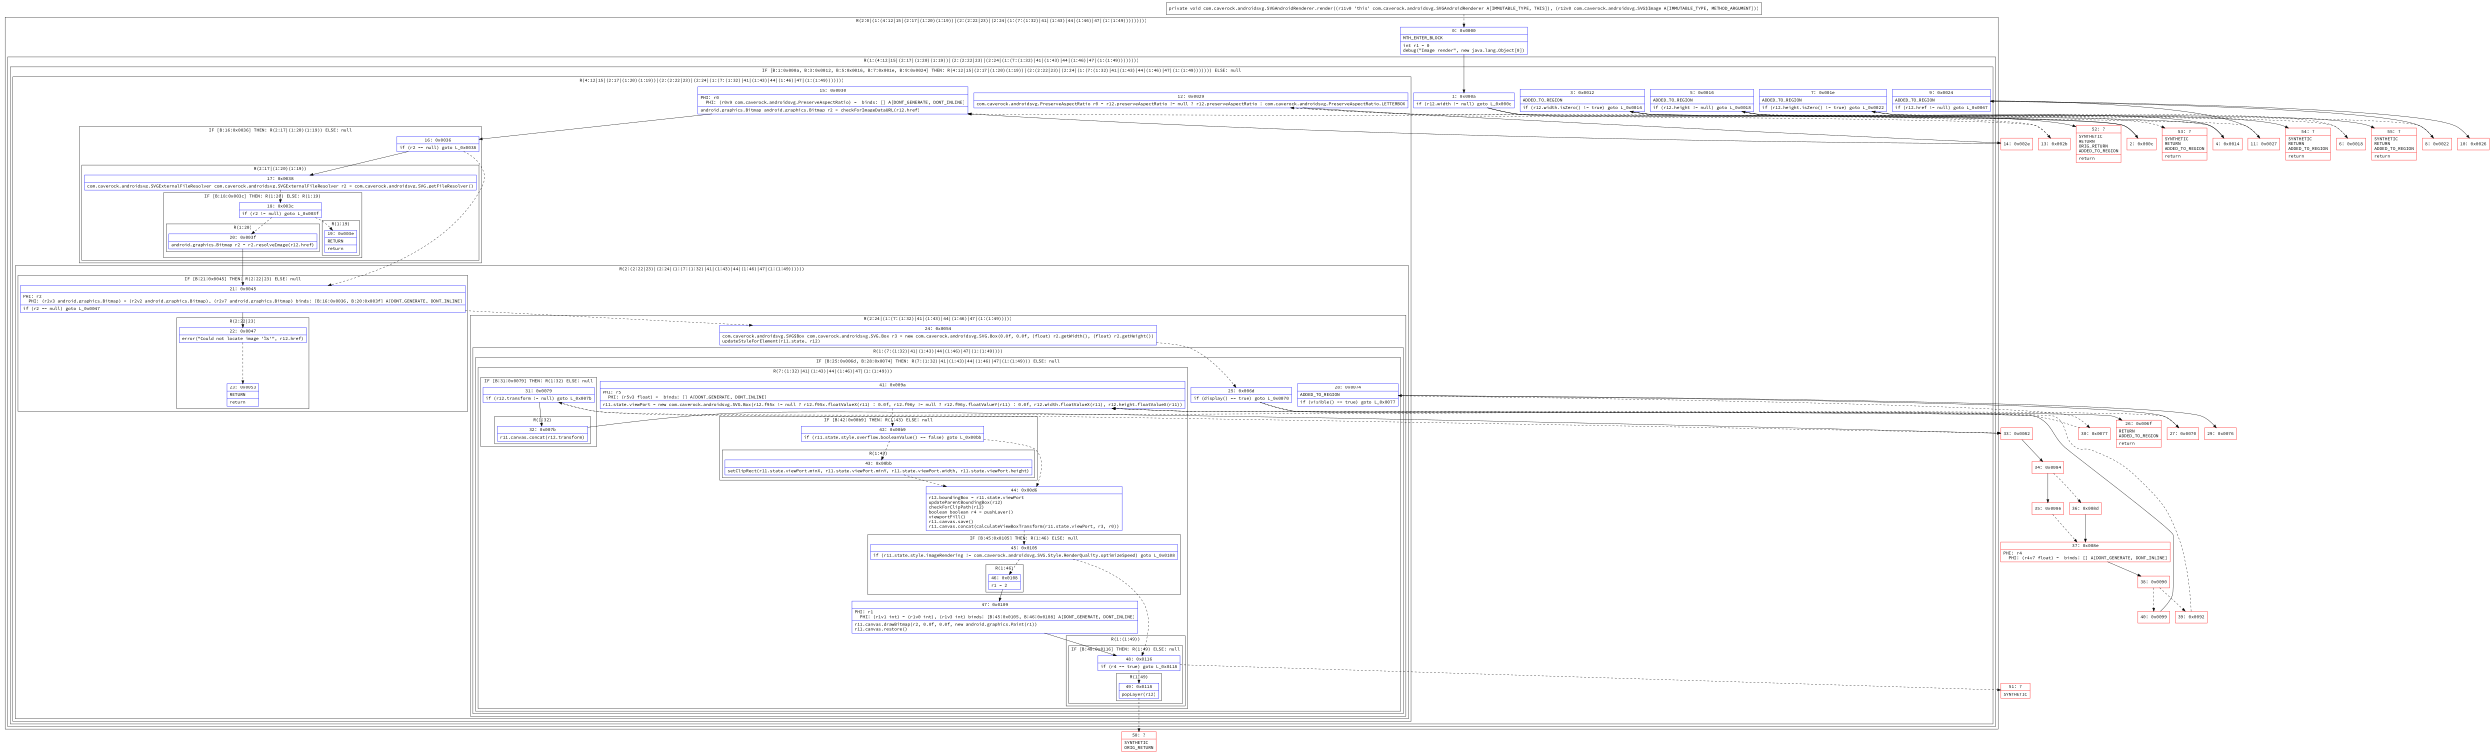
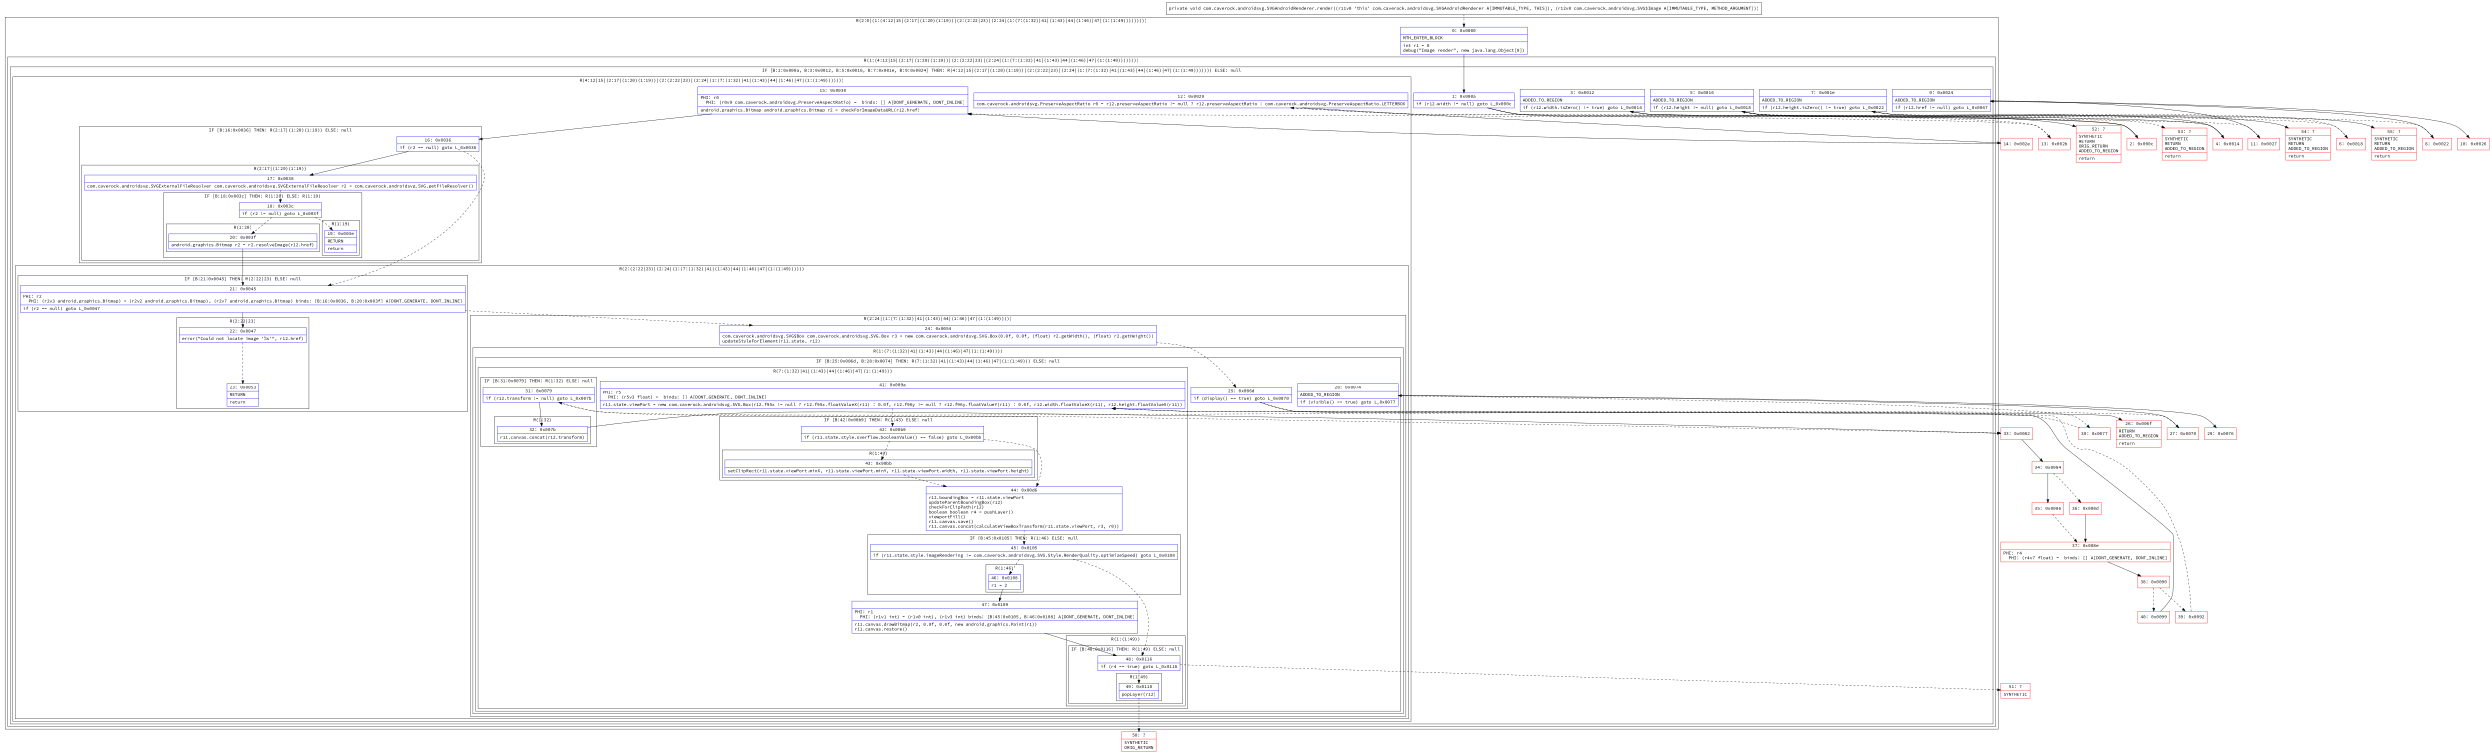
edge "3: 0x0012" -> "53: ?": now "5: 0x0016" -> "53: ?"
